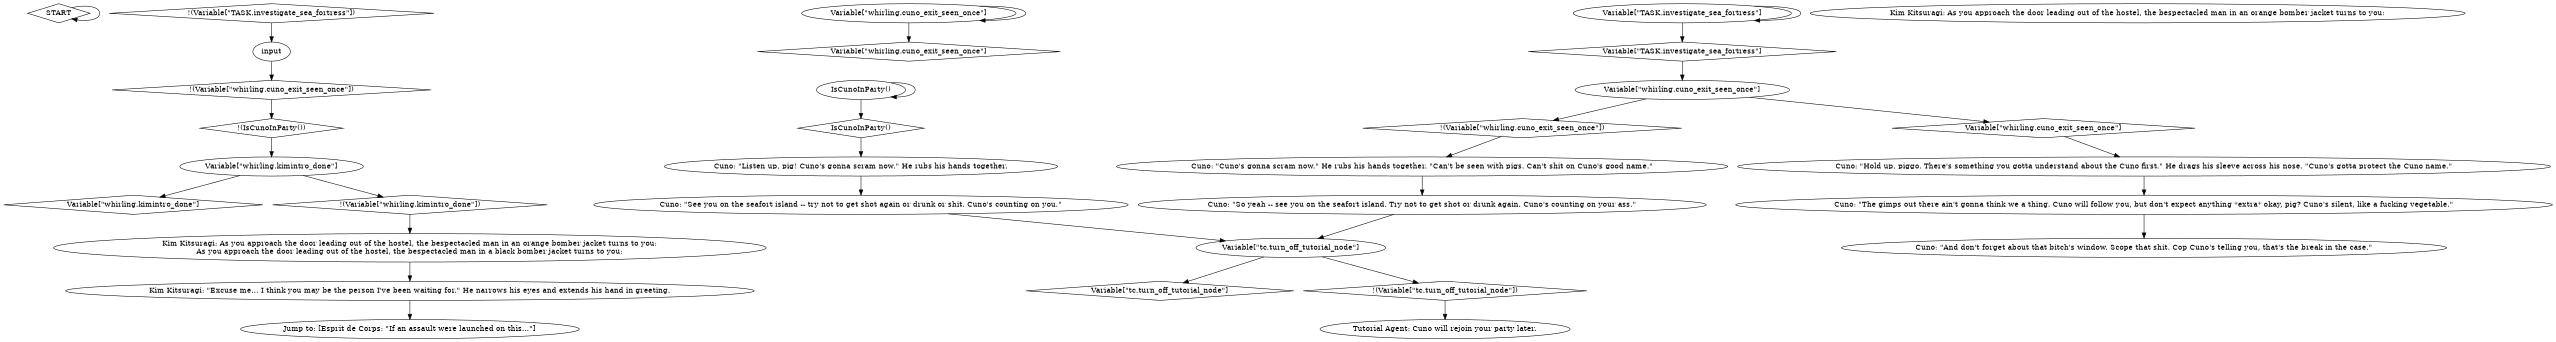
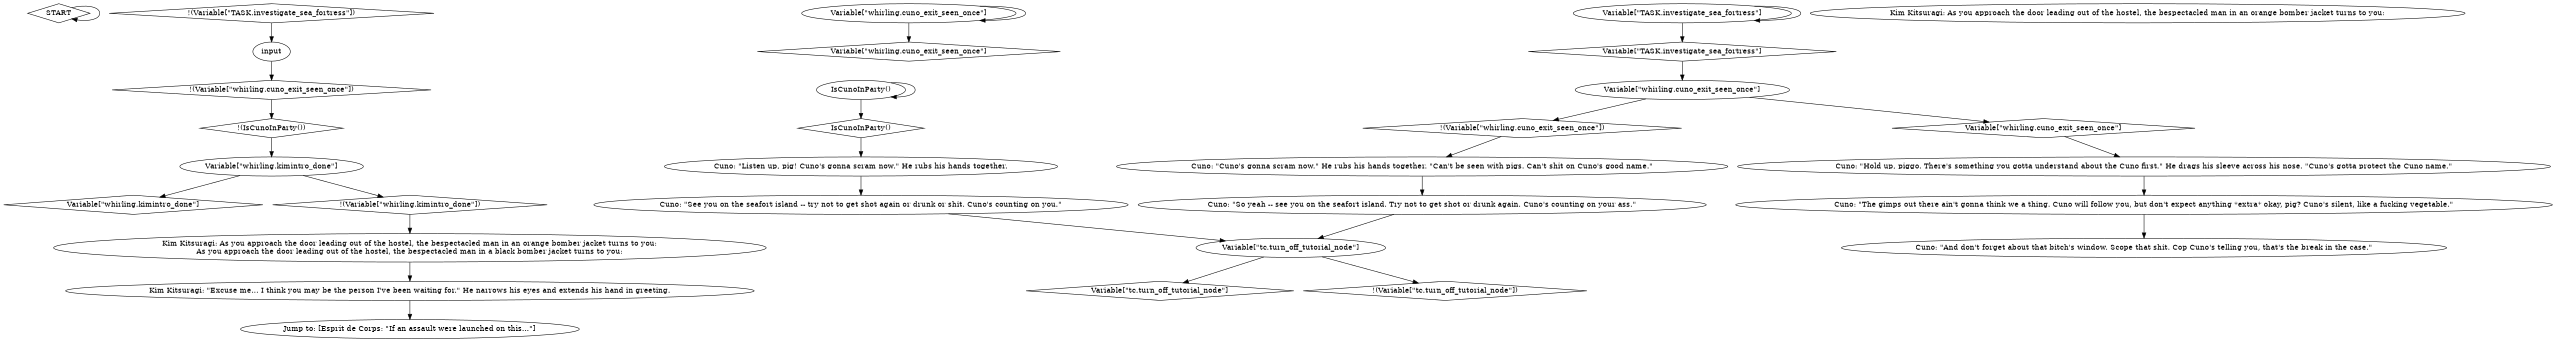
node "Tutorial Agent: Cuno will rejoin your party later.": removed
